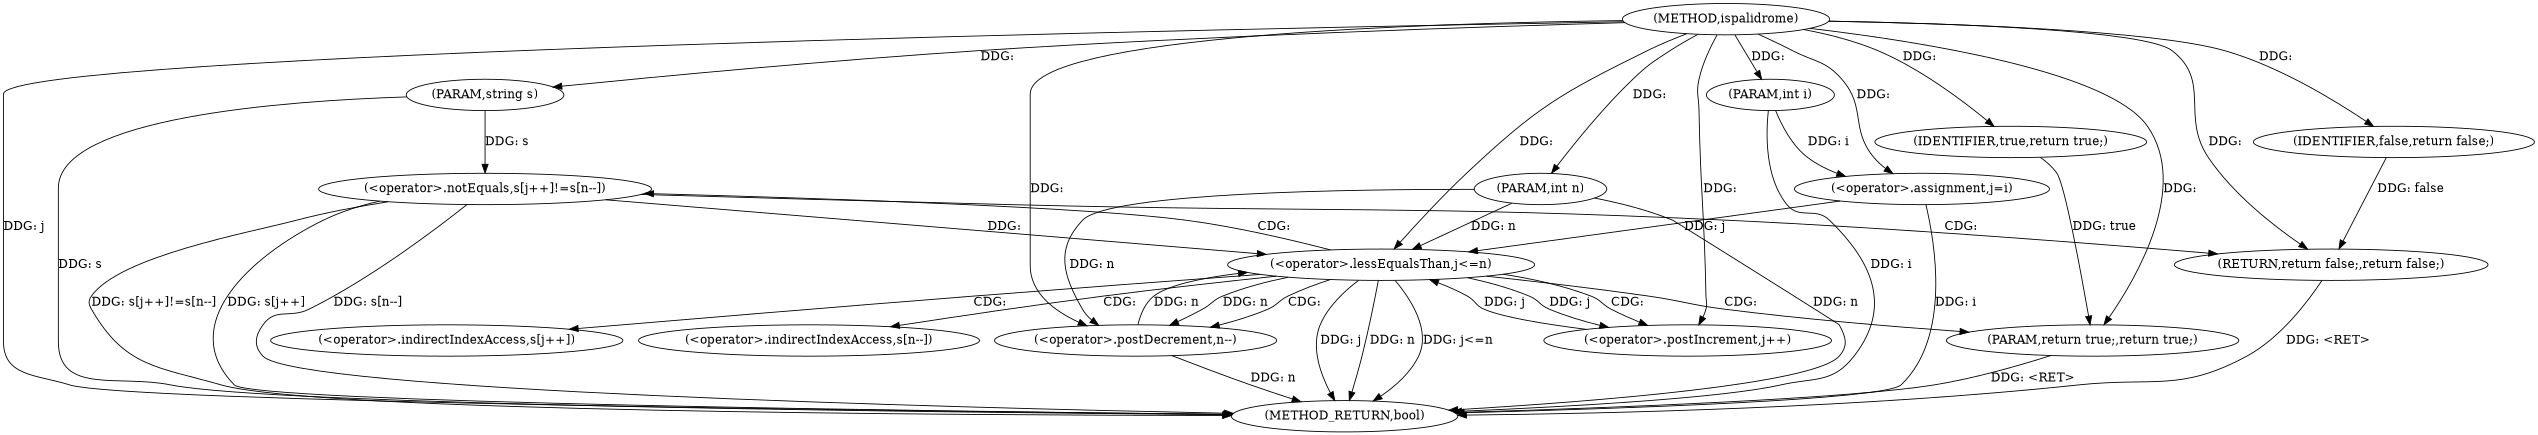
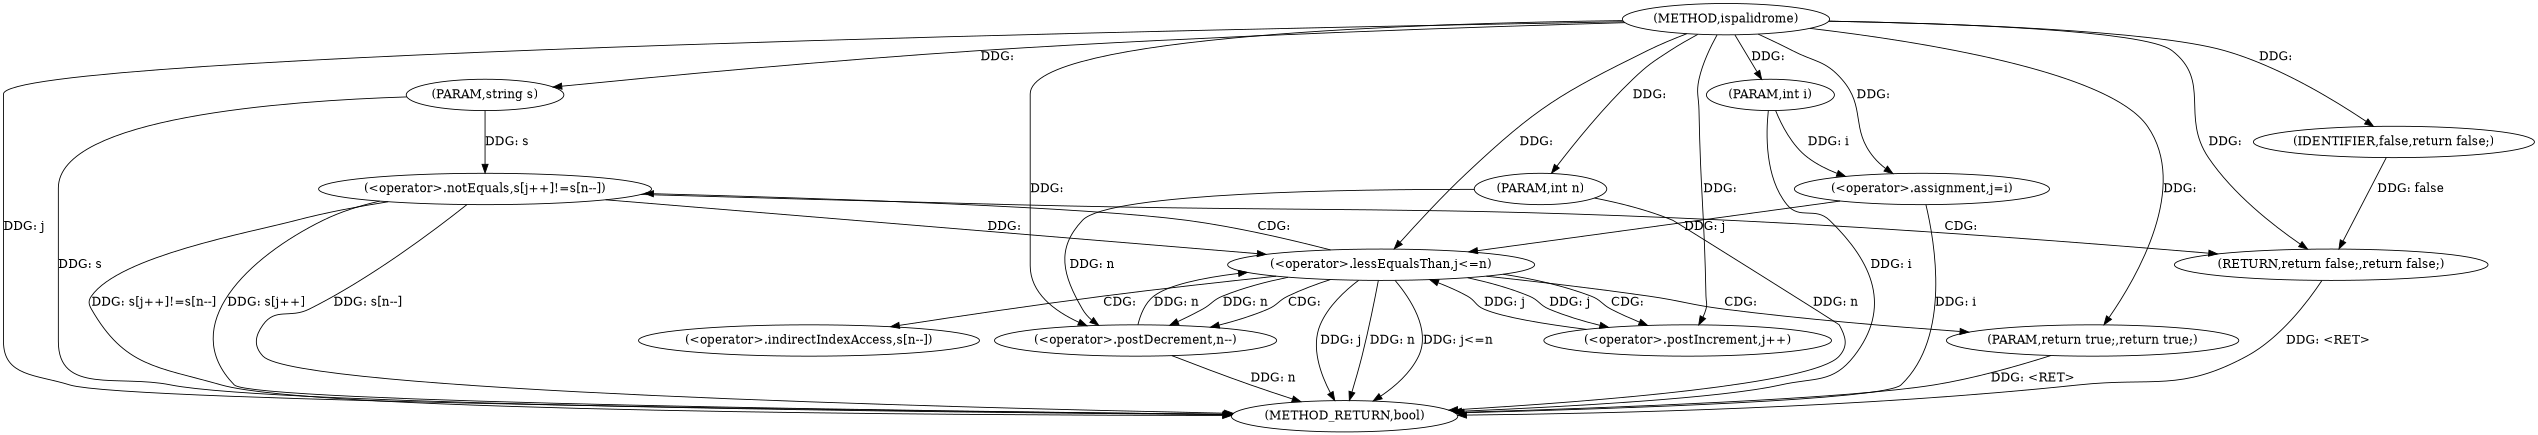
node "(IDENTIFIER,true,return true;)": removed
edge "(PARAM,int n)" -> "(<operator>.lessEqualsThan,j<=n)": removed, label "DDG: n"
node "(<operator>.indirectIndexAccess,s[j++])": removed
